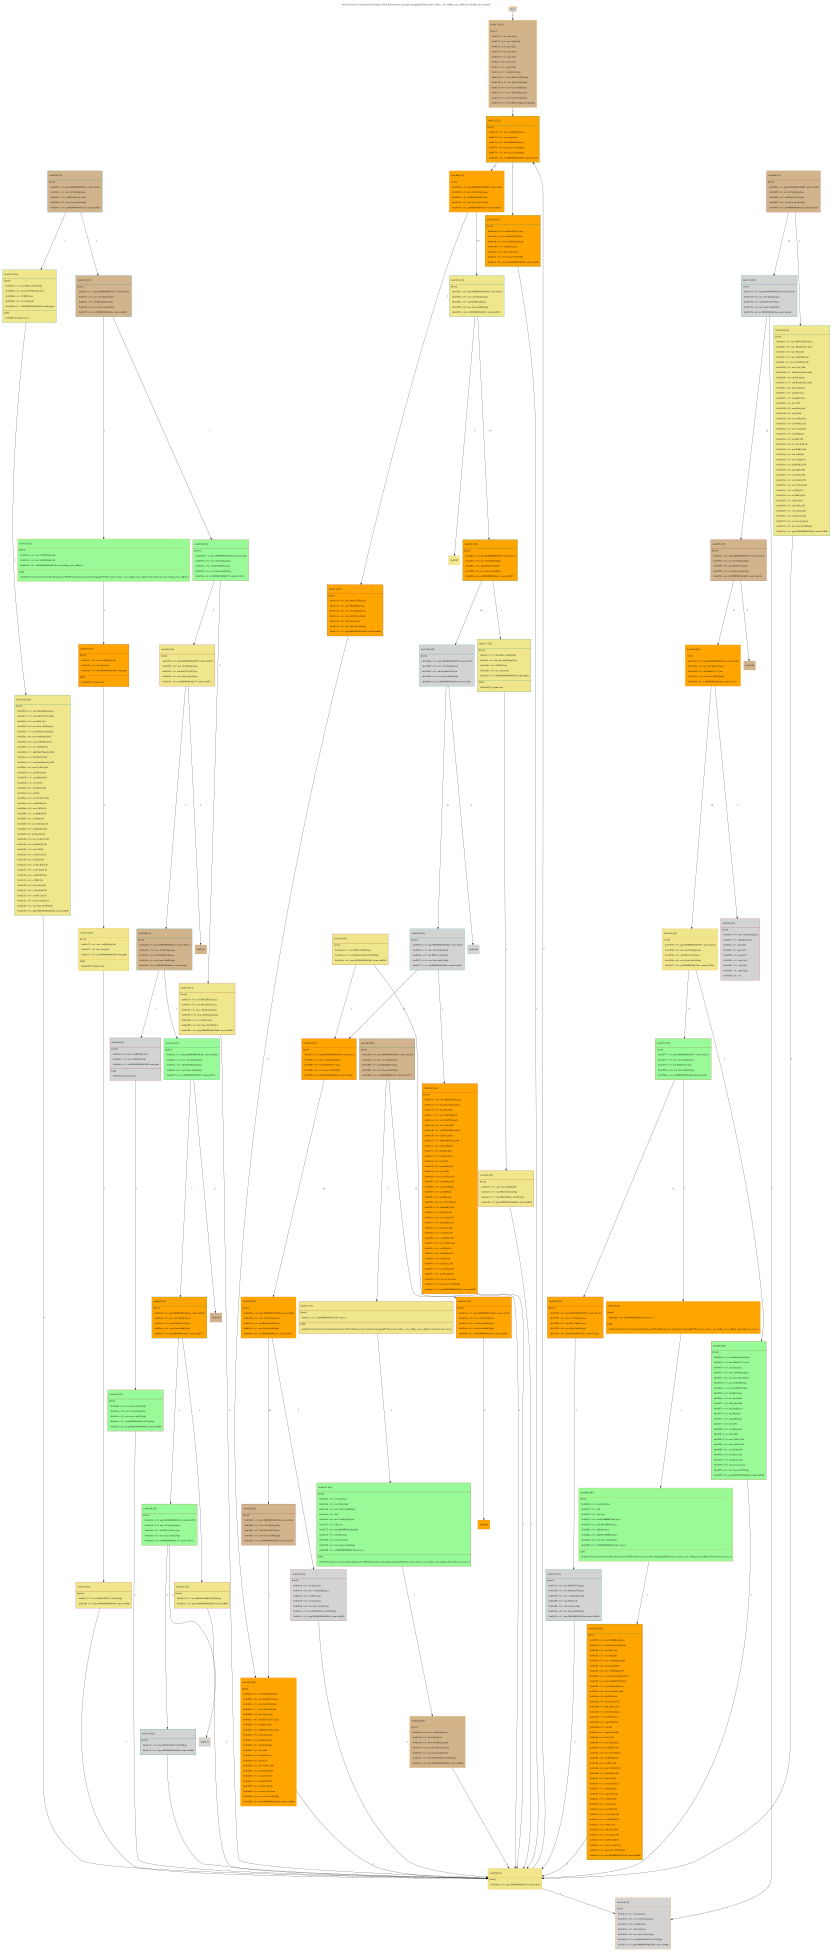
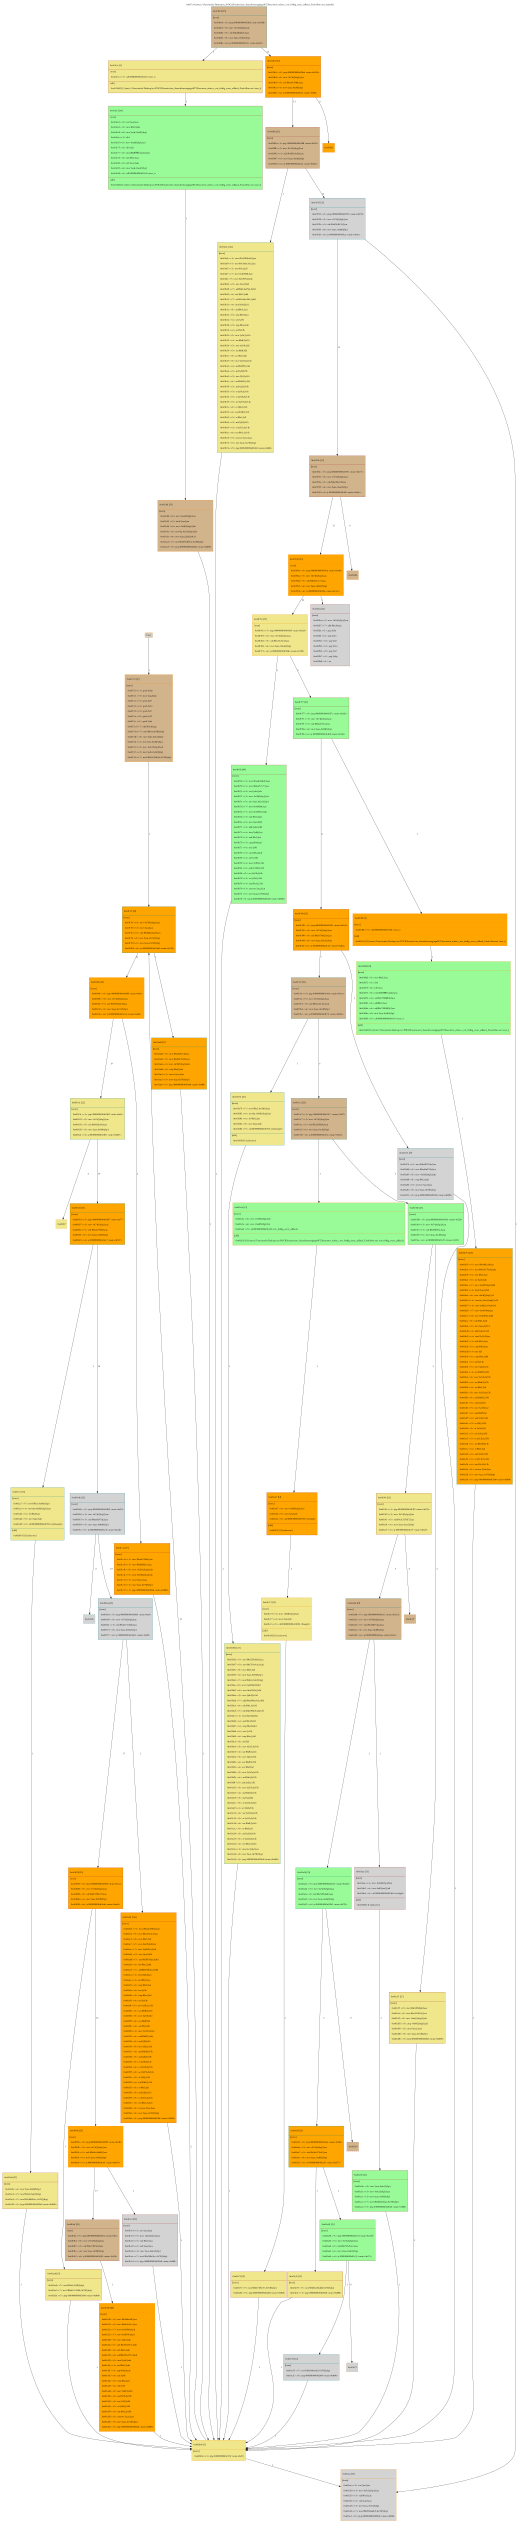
edge "0x4018e1 [25]" -> "0x4018fa [25]": added, label "13"
edge "0x401990 [25]" -> "0x4019a9 [25]": added, label "7"
edge "0x401ea8 [19]" -> "0x40187d [25]": reversed
edge "0x401c41 [27]" -> "0x401d10 [88]": now "0x401c41 [27]" -> "0x402048 [5]"
